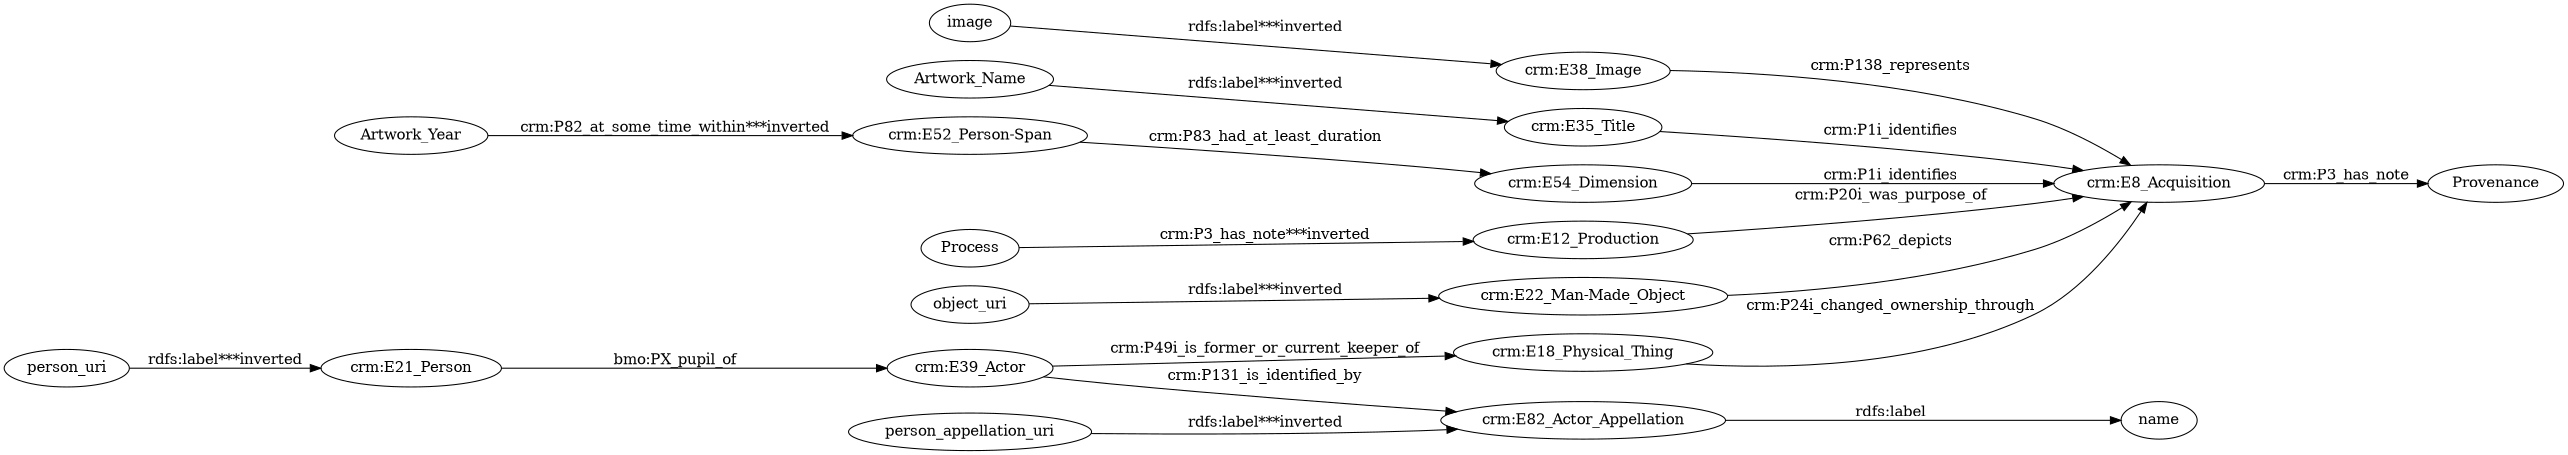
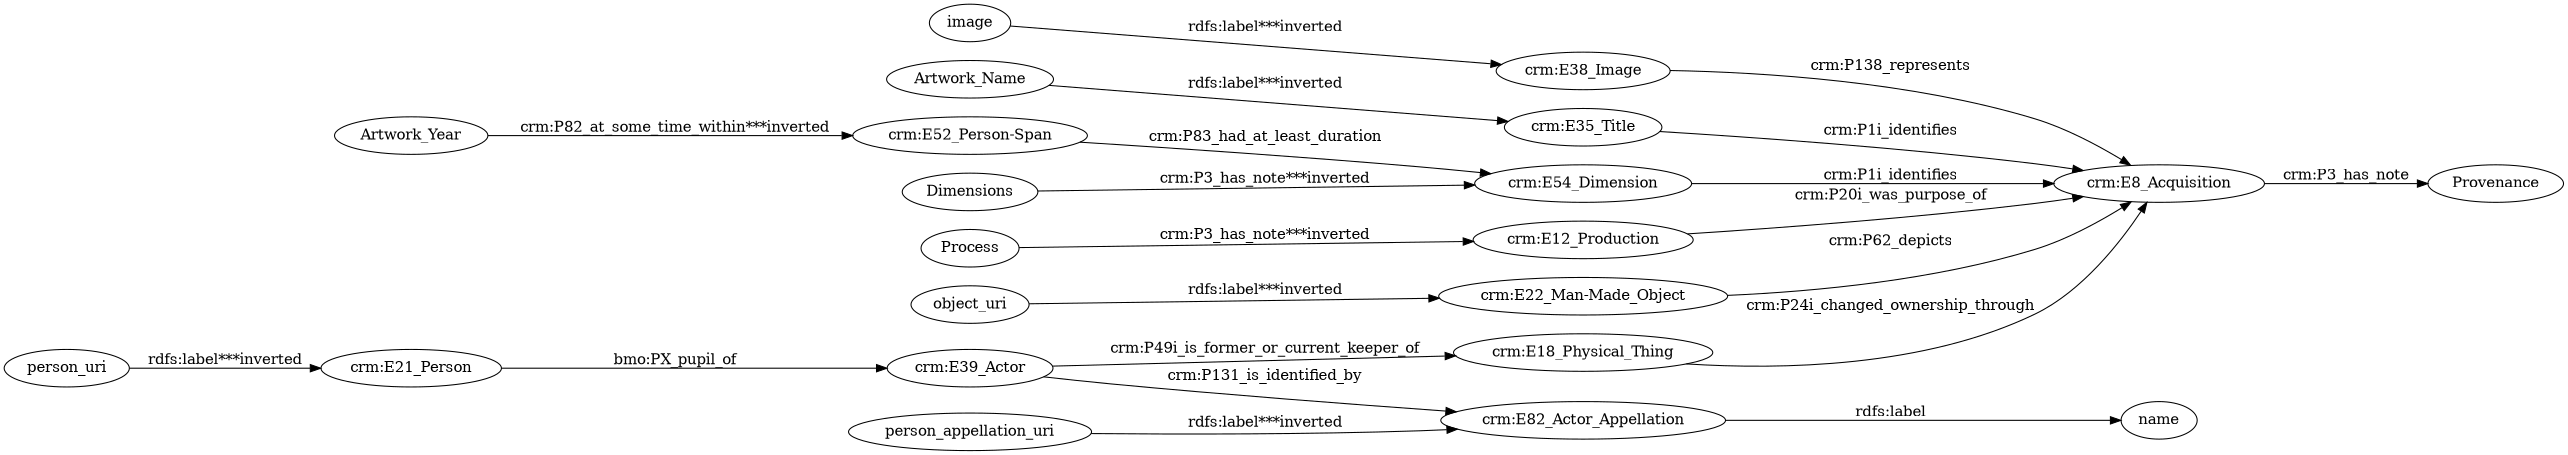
node "Dimensions": added
